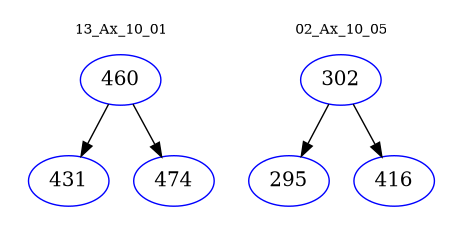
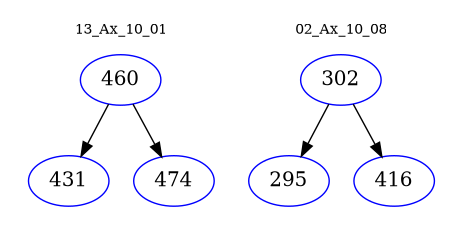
cluster "02_Ax_10_05": label "02_Ax_10_05" -> "02_Ax_10_08"
